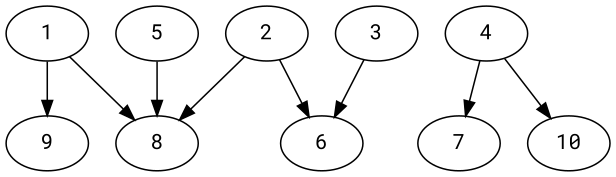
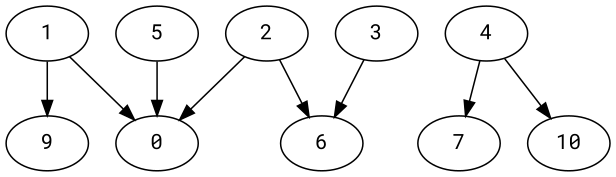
node "8": label "8" -> "0"
